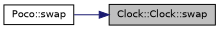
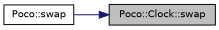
node "Clock::Clock::swap": label "Clock::Clock::swap" -> "Poco::Clock::swap"
